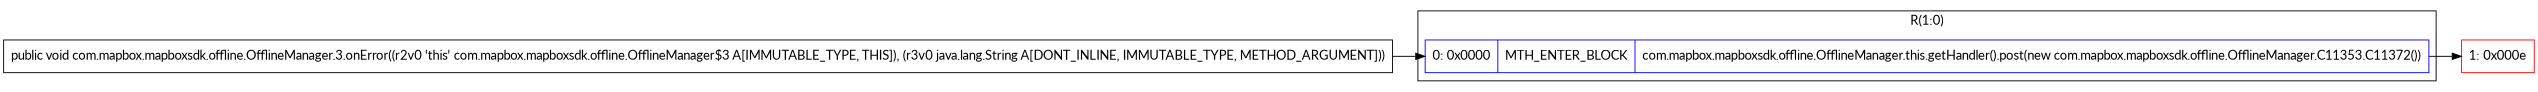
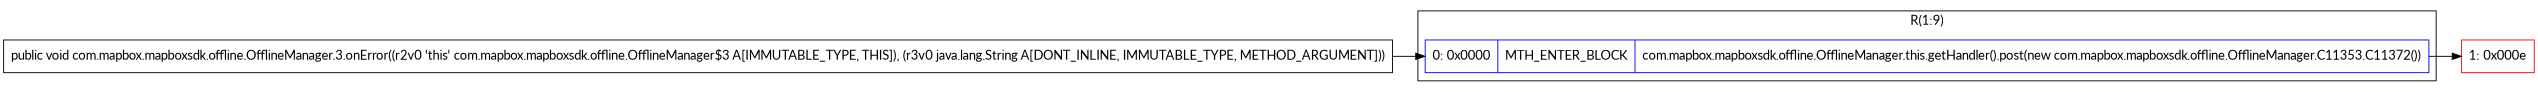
cluster "R(1:0)": label "R(1:0)" -> "R(1:9)"
